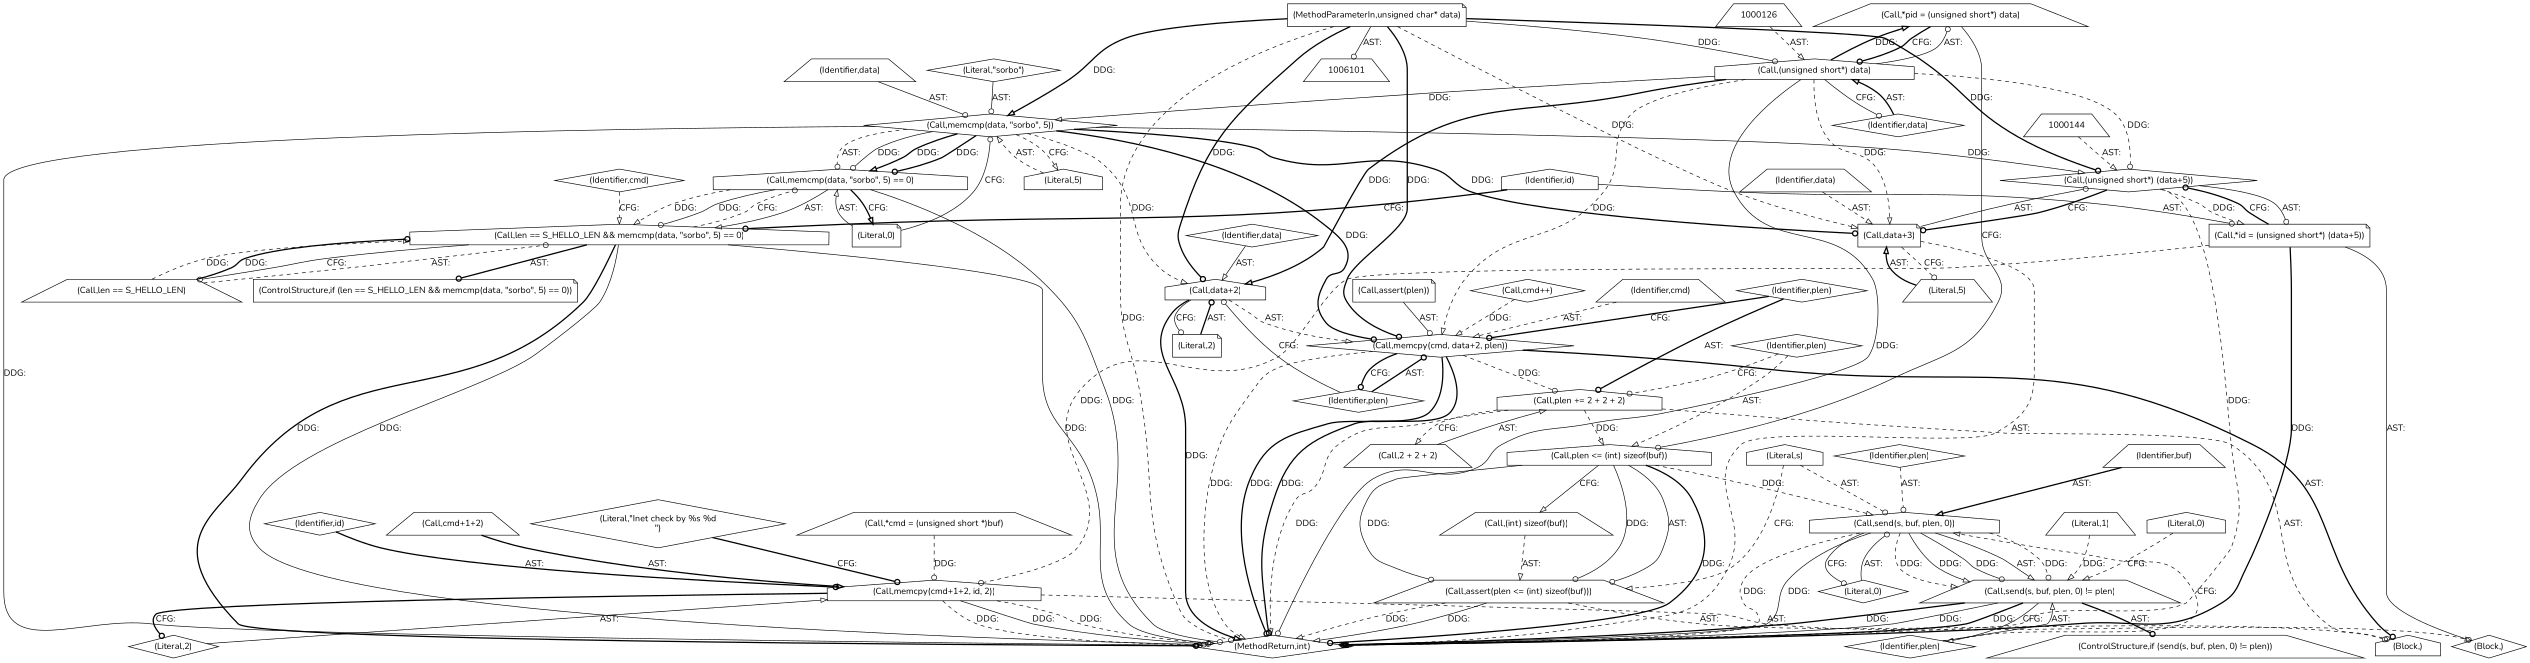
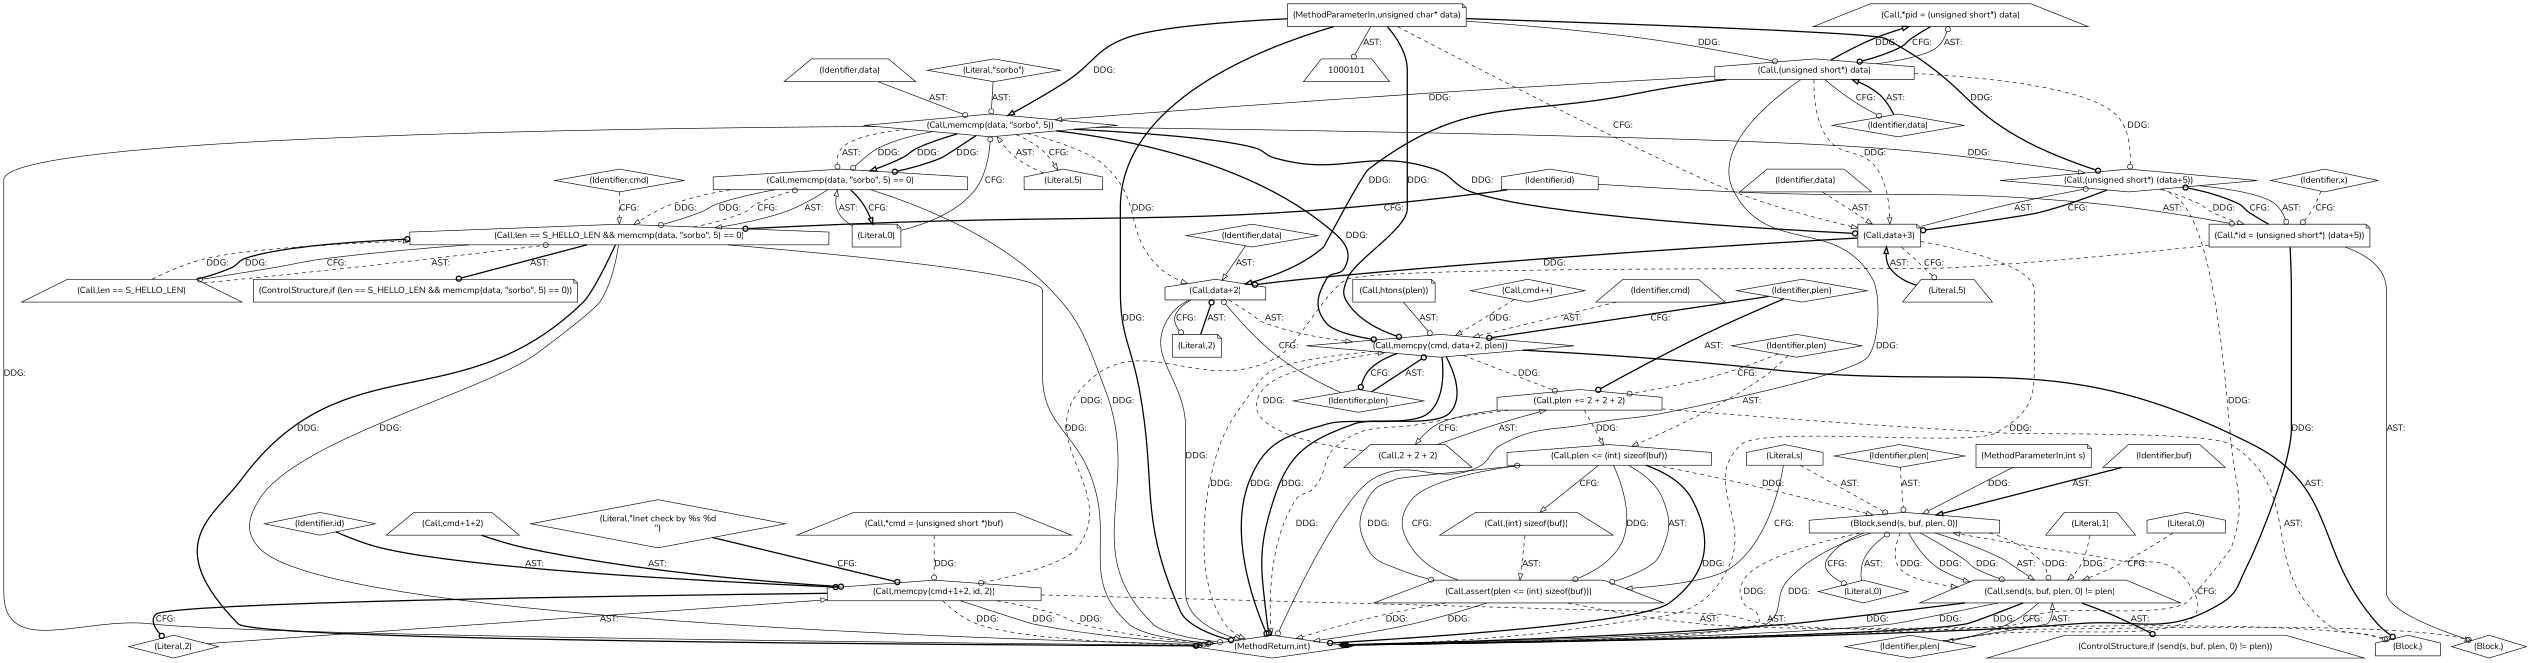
node "1000126": removed
node "1006101": label "1006101" -> "1000101"
edge "(MethodParameterIn,unsigned char* data)" -> "(Call,data+2)": now "(Call,data+3)" -> "(Call,data+2)"
edge "(MethodParameterIn,unsigned char* data)" -> "(Call,data+3)": label "DDG: " -> "CFG: "
node "1000144": removed
node "(Identifier,x)": added
edge "(Call,(unsigned short*) data)" -> "(Call,memcpy(cmd, data+2, plen))": now "(Call,2 + 2 + 2)" -> "(Call,memcpy(cmd, data+2, plen))"
node "(Call,assert(plen))": label "(Call,assert(plen))" -> "(Call,htons(plen))"
edge "(MethodParameterIn,unsigned char* data)" -> "(MethodReturn,int)": style dashed -> bold
edge "(Call,*pid = (unsigned short*) data)" -> "(Call,plen <= (int) sizeof(buf))": now "(Call,assert(plen <= (int) sizeof(buf)))" -> "(Call,plen <= (int) sizeof(buf))"
edge "(Call,plen += 2 + 2 + 2)" -> "(Call,2 + 2 + 2)": style dashed -> solid
edge "(Call,data+3)" -> "(MethodReturn,int)": label "AST: " -> "DDG: "
node "(MethodParameterIn,int s)": added
edge "(Call,data+2)" -> "(MethodReturn,int)": style bold -> solid
node "(Call,send(s, buf, plen, 0))": label "(Call,send(s, buf, plen, 0))" -> "(Block,send(s, buf, plen, 0))"
edge "(Literal,s)" -> "(Call,assert(plen <= (int) sizeof(buf)))": style dashed -> solid
edge "(Call,cmd+1+2)" -> "(Call,memcpy(cmd+1+2, id, 2))": arrowhead onormal -> odot
